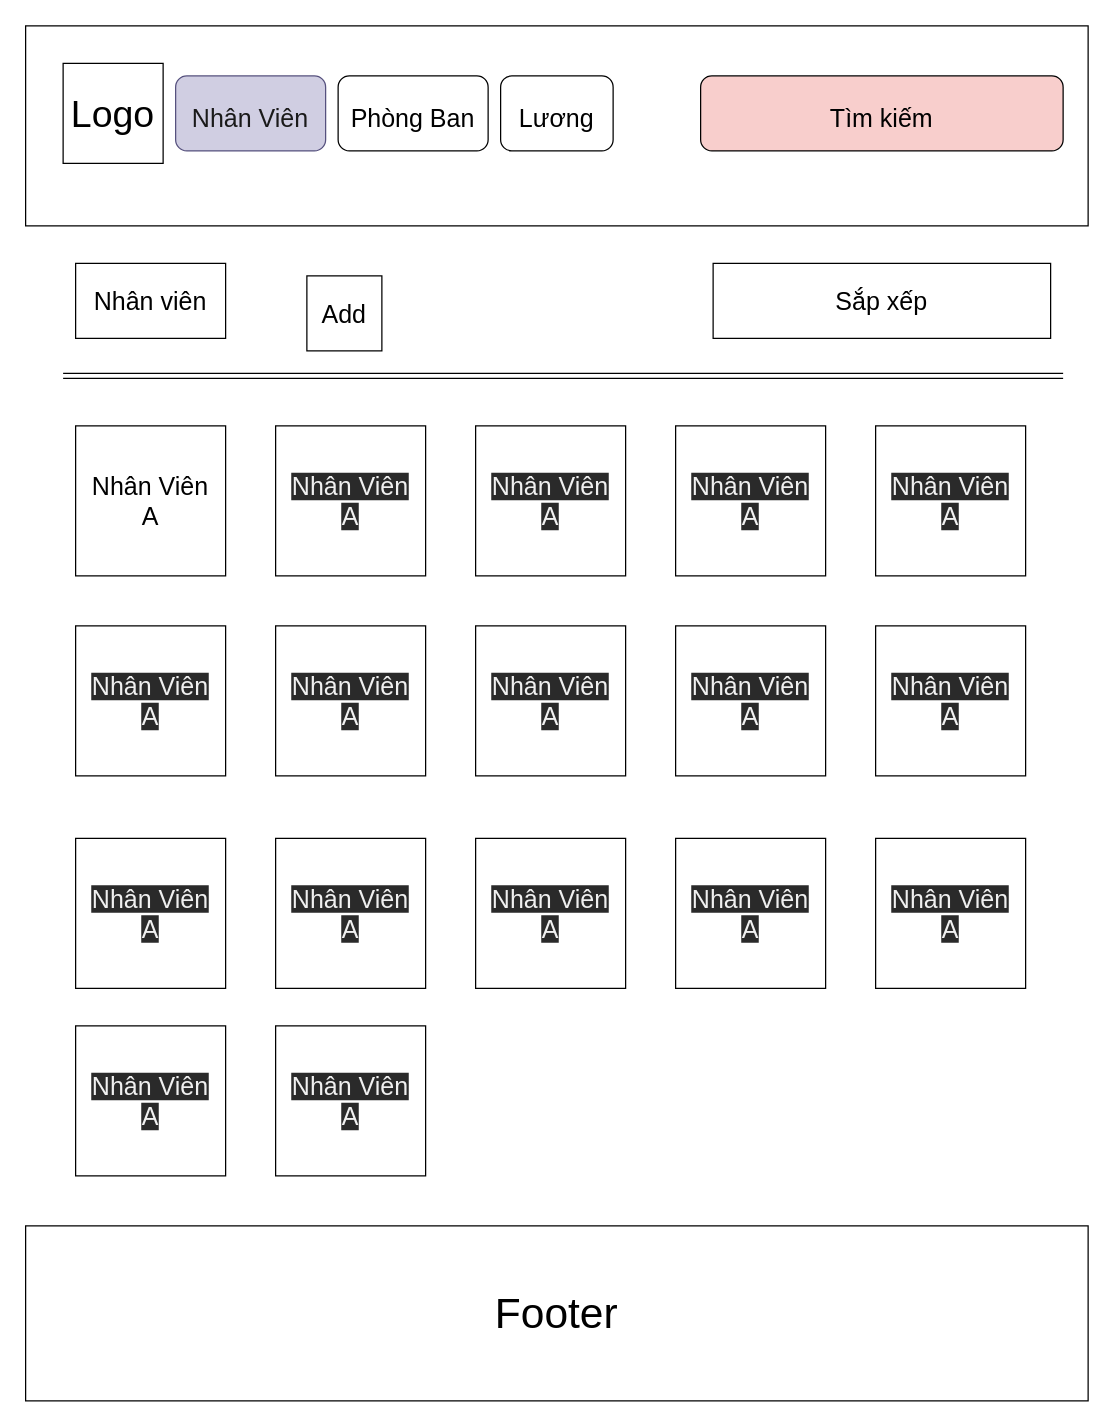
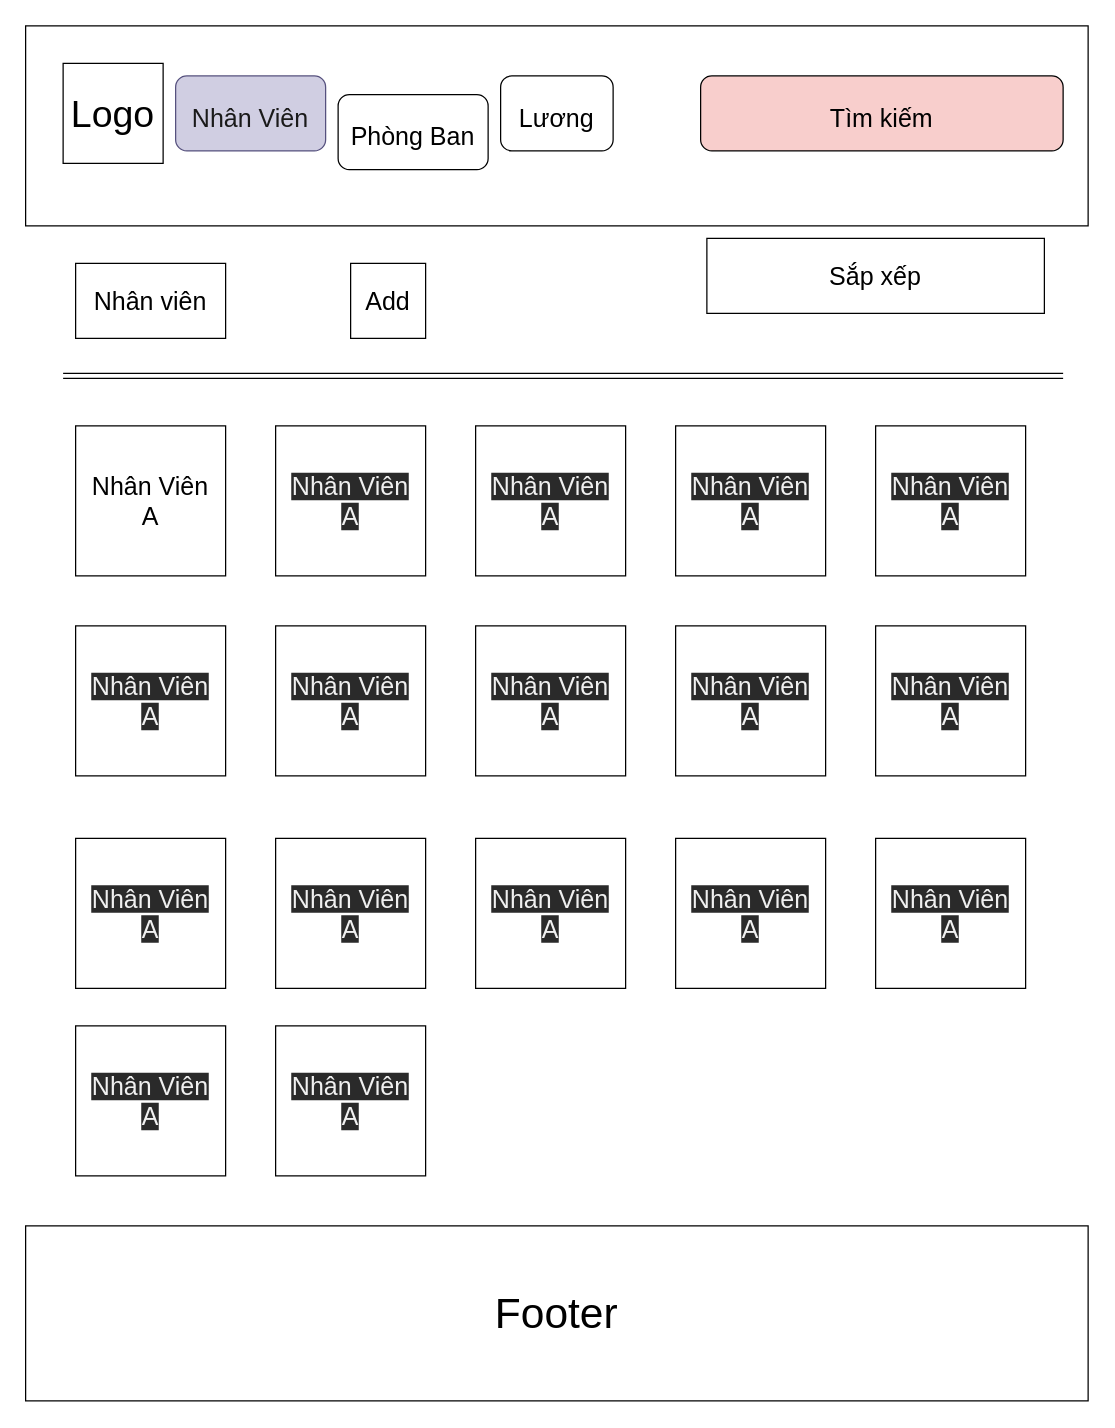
node "Phòng Ban": moved (413, 113) -> (413, 132)
node "Sắp xếp": moved (882, 301) -> (876, 276)
node "Add": moved (344, 313) -> (388, 301)
